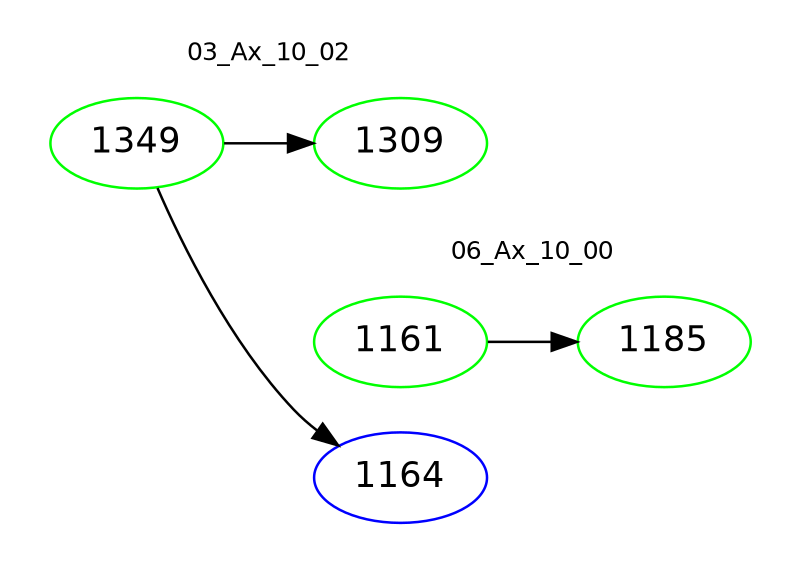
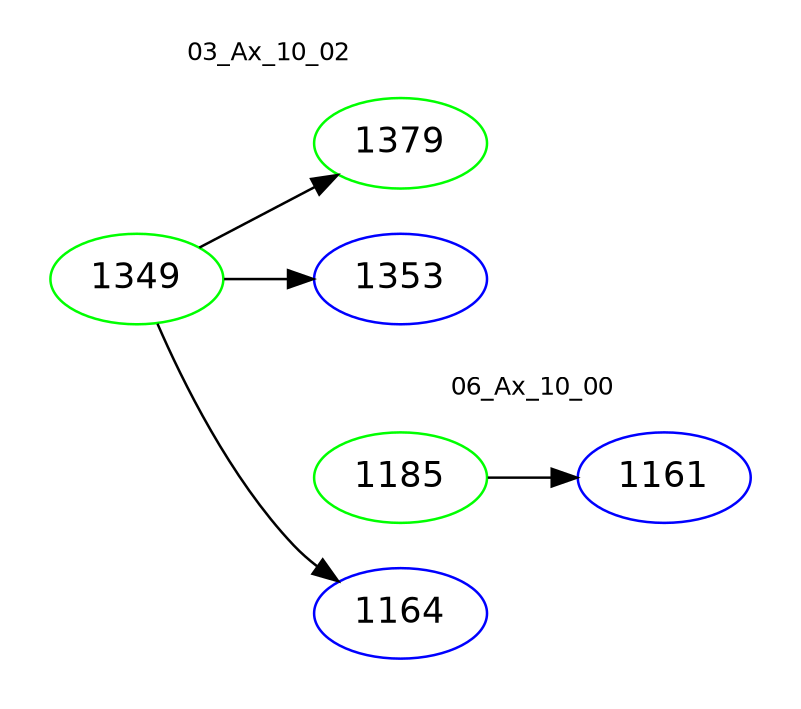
node "1309": label "1309" -> "1379"
node "1353": added
node "1161": color green -> blue
edge "1161" -> "1185": reversed
